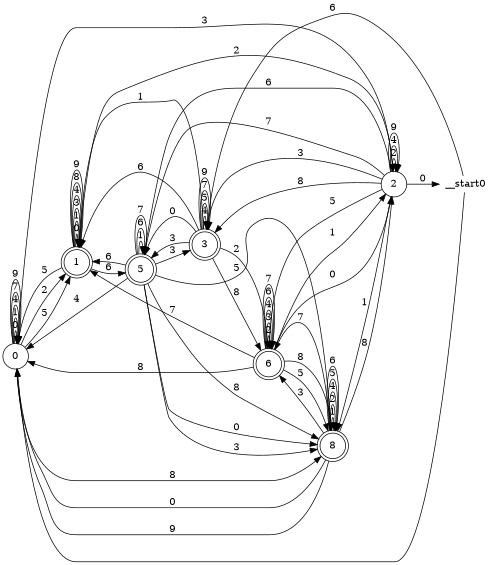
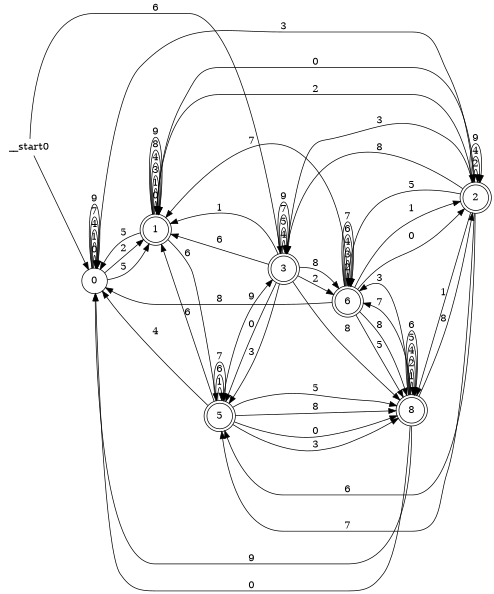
node "2": shape circle -> doublecircle
edge "2" -> "__start0": now "2" -> "1"
edge "5" -> "3": label "3" -> "9"
edge "0" -> "8": now "3" -> "8"
